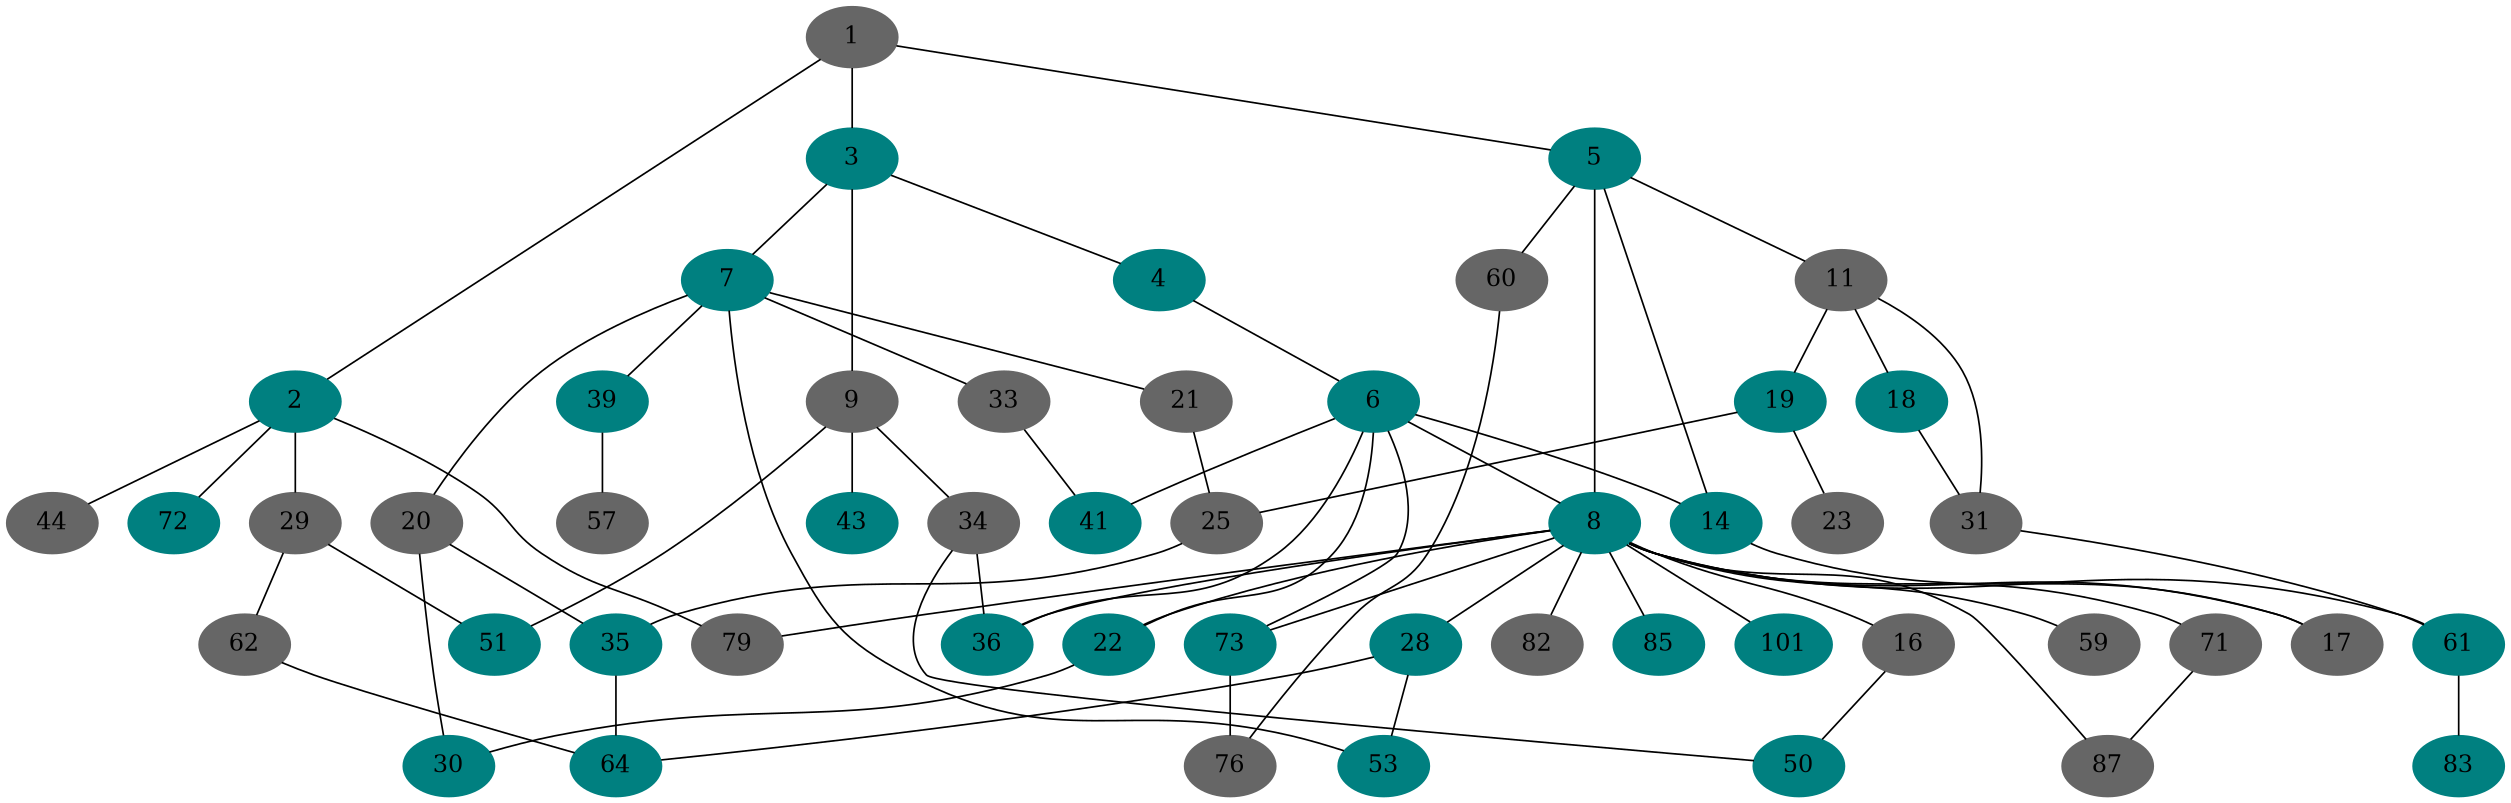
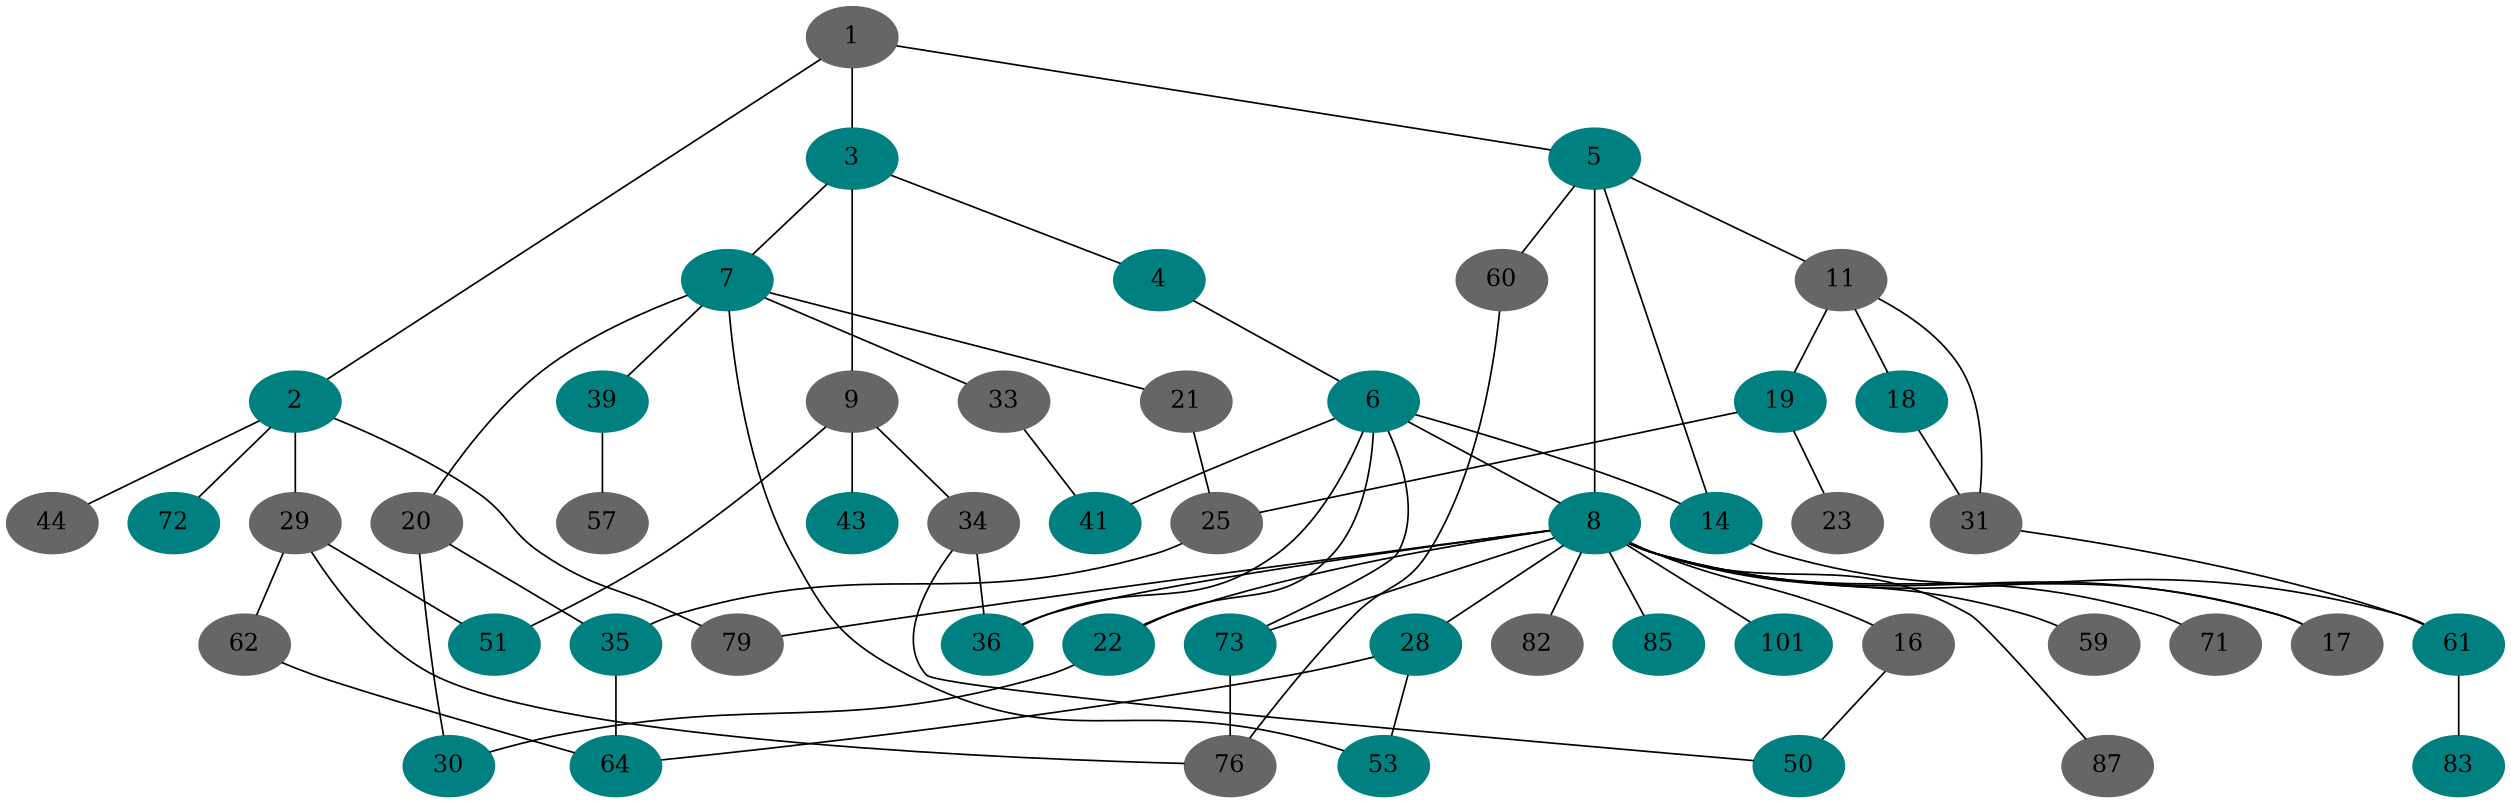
edge "71" -- "87": removed
edge "29" -- "76": added
